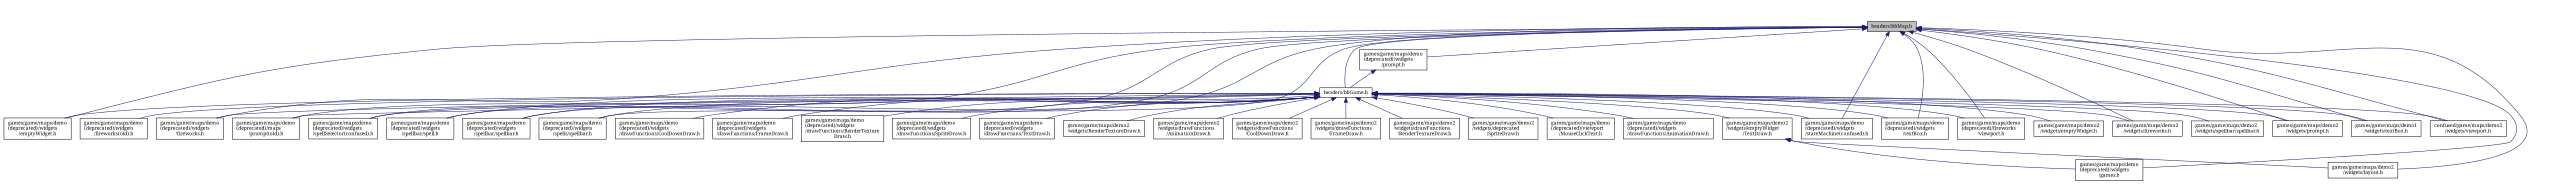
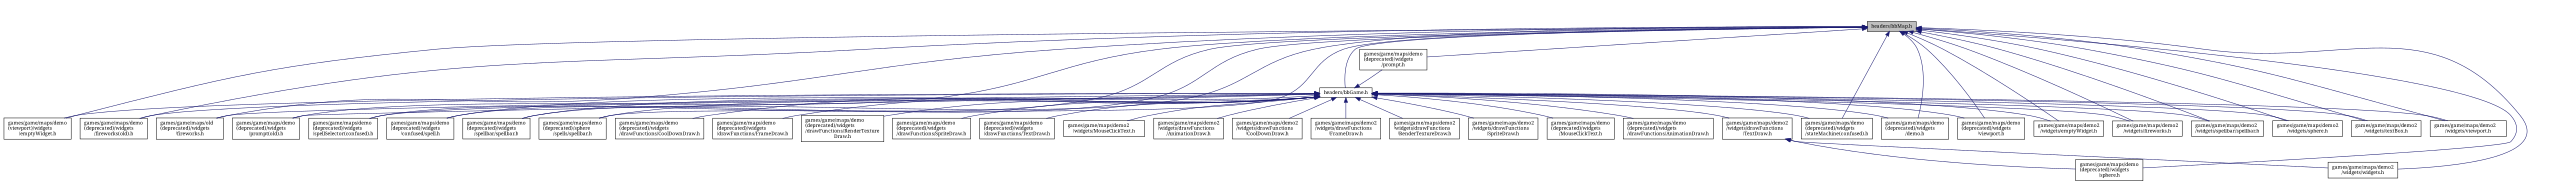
edge "games/game/maps/demo (deprecated)/widgets /fireworks(old).h" -> "headers/bbMap.h": added
edge "games/game/maps/demo2 /widgets/spellbar/spellbar.h" -> "headers/bbMap.h": added
edge "games/game/maps/demo2 /widgets/emptyWidget.h" -> "headers/bbMap.h": added
edge "headers/bbGame.h" -> "games/game/maps/demo (deprecated)/widgets /prompt.h": reversed
node "games/game/maps/demo (deprecated)/widgets /emptyWidget.h": label "games/game/maps/demo (deprecated)/widgets /emptyWidget.h" -> "games/game/maps/demo (viewport)/widgets /emptyWidget.h"
node "games/game/maps/demo (deprecated)/widgets /fireworks.h": label "games/game/maps/demo (deprecated)/widgets /fireworks.h" -> "games/game/maps/old (deprecated)/widgets /fireworks.h"
node "games/game/maps/demo (deprecated)/maps /prompt(old).h": label "games/game/maps/demo (deprecated)/maps /prompt(old).h" -> "games/game/maps/demo (deprecated)/widgets /prompt(old).h"
node "games/game/maps/demo (deprecated)/widgets /spellbar/spell.h": label "games/game/maps/demo (deprecated)/widgets /spellbar/spell.h" -> "games/game/maps/demo (deprecated)/widgets /confused/spell.h"
node "games/game/maps/demo (deprecated)/widgets /spells/spellbar.h": label "games/game/maps/demo (deprecated)/widgets /spells/spellbar.h" -> "games/game/maps/demo (deprecated)/sphere /spells/spellbar.h"
node "games/game/maps/demo2 /widgets/RenderTextureDraw.h": label "games/game/maps/demo2 /widgets/RenderTextureDraw.h" -> "games/game/maps/demo2 /widgets/MouseClickText.h"
node "games/game/maps/demo2 /widgets/deprecated /SpriteDraw.h": label "games/game/maps/demo2 /widgets/deprecated /SpriteDraw.h" -> "games/game/maps/demo2 /widgets/drawFunctions /SpriteDraw.h"
node "games/game/maps/demo (deprecated)/viewport /MouseClickText.h": label "games/game/maps/demo (deprecated)/viewport /MouseClickText.h" -> "games/game/maps/demo (deprecated)/widgets /MouseClickText.h"
node "games/game/maps/demo2 /widgets/emptyWidget /TextDraw.h": label "games/game/maps/demo2 /widgets/emptyWidget /TextDraw.h" -> "games/game/maps/demo2 /widgets/drawFunctions /TextDraw.h"
node "games/game/maps/demo (deprecated)/widgets /textBox.h": label "games/game/maps/demo (deprecated)/widgets /textBox.h" -> "games/game/maps/demo (deprecated)/widgets /demo.h"
node "games/game/maps/demo (deprecated)/fireworks /viewport.h": label "games/game/maps/demo (deprecated)/fireworks /viewport.h" -> "games/game/maps/demo (deprecated)/widgets /viewport.h"
node "games/game/maps/demo2 /widgets/prompt.h": label "games/game/maps/demo2 /widgets/prompt.h" -> "games/game/maps/demo2 /widgets/sphere.h"
node "games/game/maps/demo1 /widgets/textBox.h": label "games/game/maps/demo1 /widgets/textBox.h" -> "games/game/maps/demo2 /widgets/textBox.h"
node "confused/game/maps/demo2 /widgets/viewport.h": label "confused/game/maps/demo2 /widgets/viewport.h" -> "games/game/maps/demo2 /widgets/viewport.h"
node "games/game/maps/demo (deprecated)/widgets /games.h": label "games/game/maps/demo (deprecated)/widgets /games.h" -> "games/game/maps/demo (deprecated)/widgets /sphere.h"
node "games/game/maps/demo2 /widgets/layout.h": label "games/game/maps/demo2 /widgets/layout.h" -> "games/game/maps/demo2 /widgets/widgets.h"
